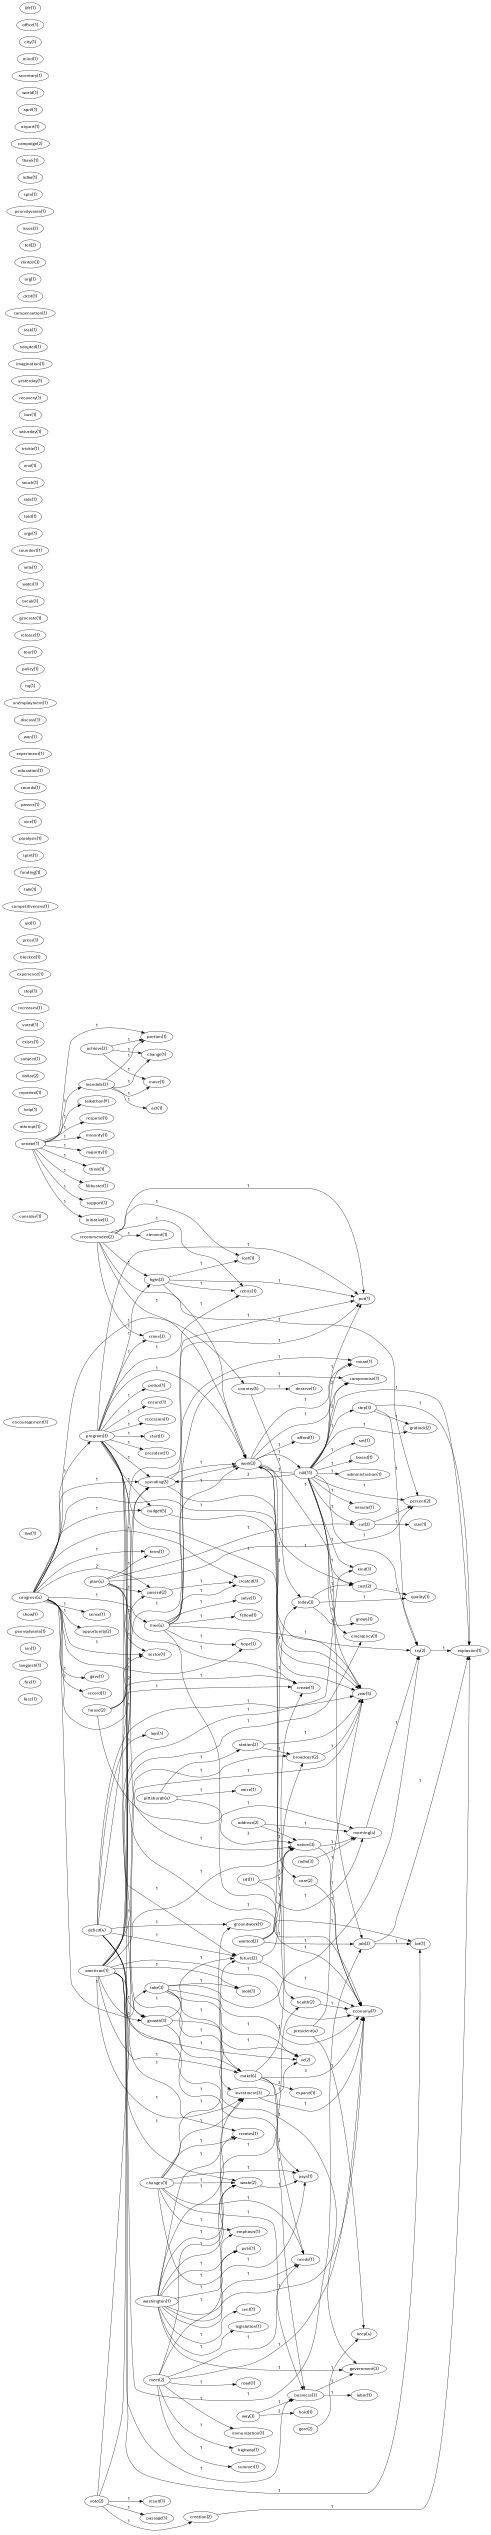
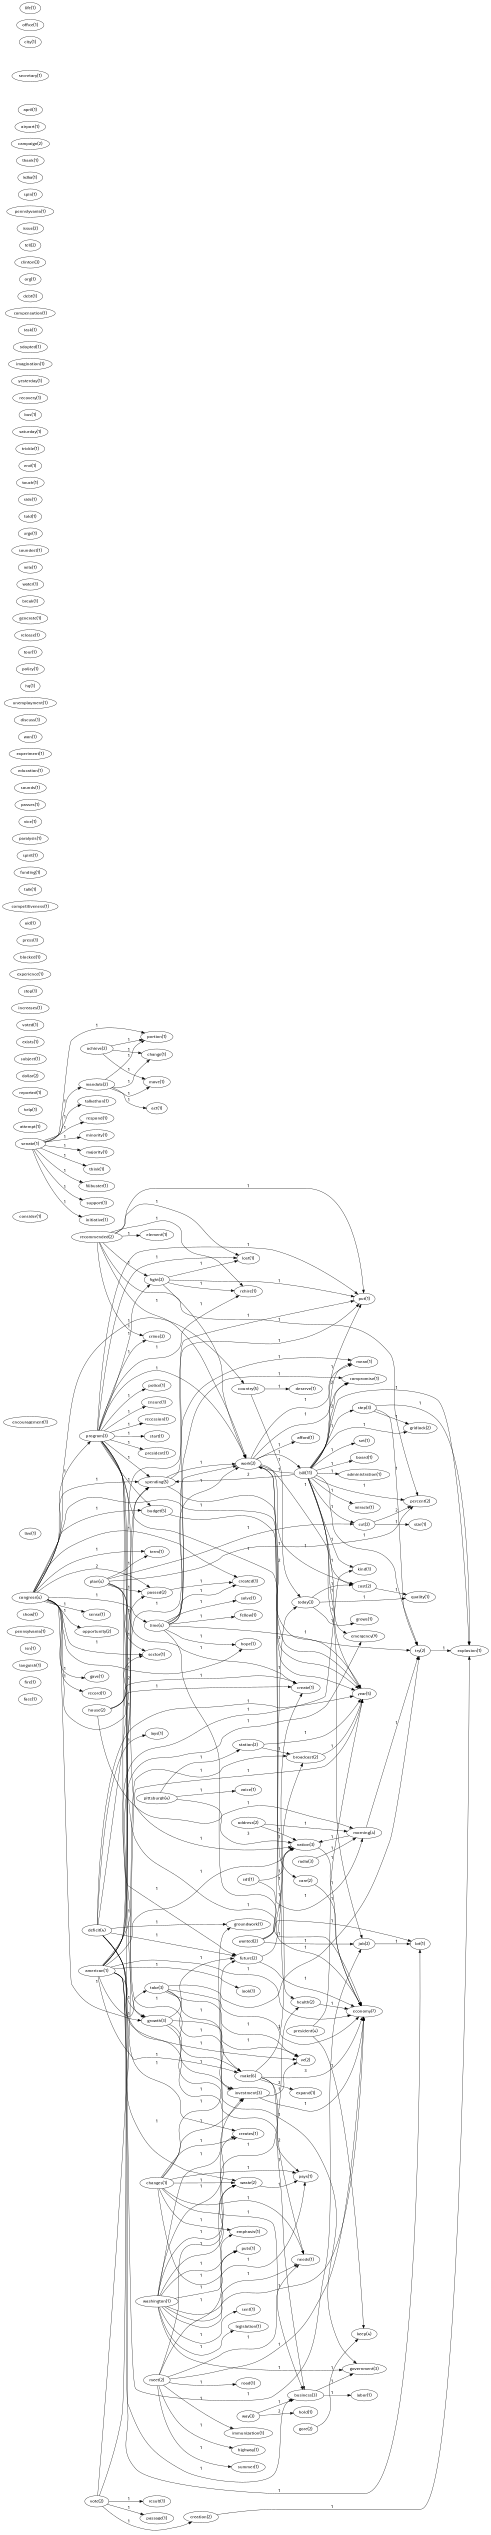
node "mind(1)": removed
node "world(1)": removed
node "talkathon(9)": label "talkathon(9)" -> "talkathon(1)"
edge "program(3)" -> "lost(1)": added, label "1"
node "emergency(1)": label "emergency(1)" -> "emergency(9)"
edge "job(2)" -> "explosion(1)": removed, label "1"
edge "nation(3)" -> "morning(4)": reversed
edge "take(3)" -> "look(1)": removed, label "1"
edge "american(1)" -> "investment(3)": now "growth(3)" -> "investment(3)"
